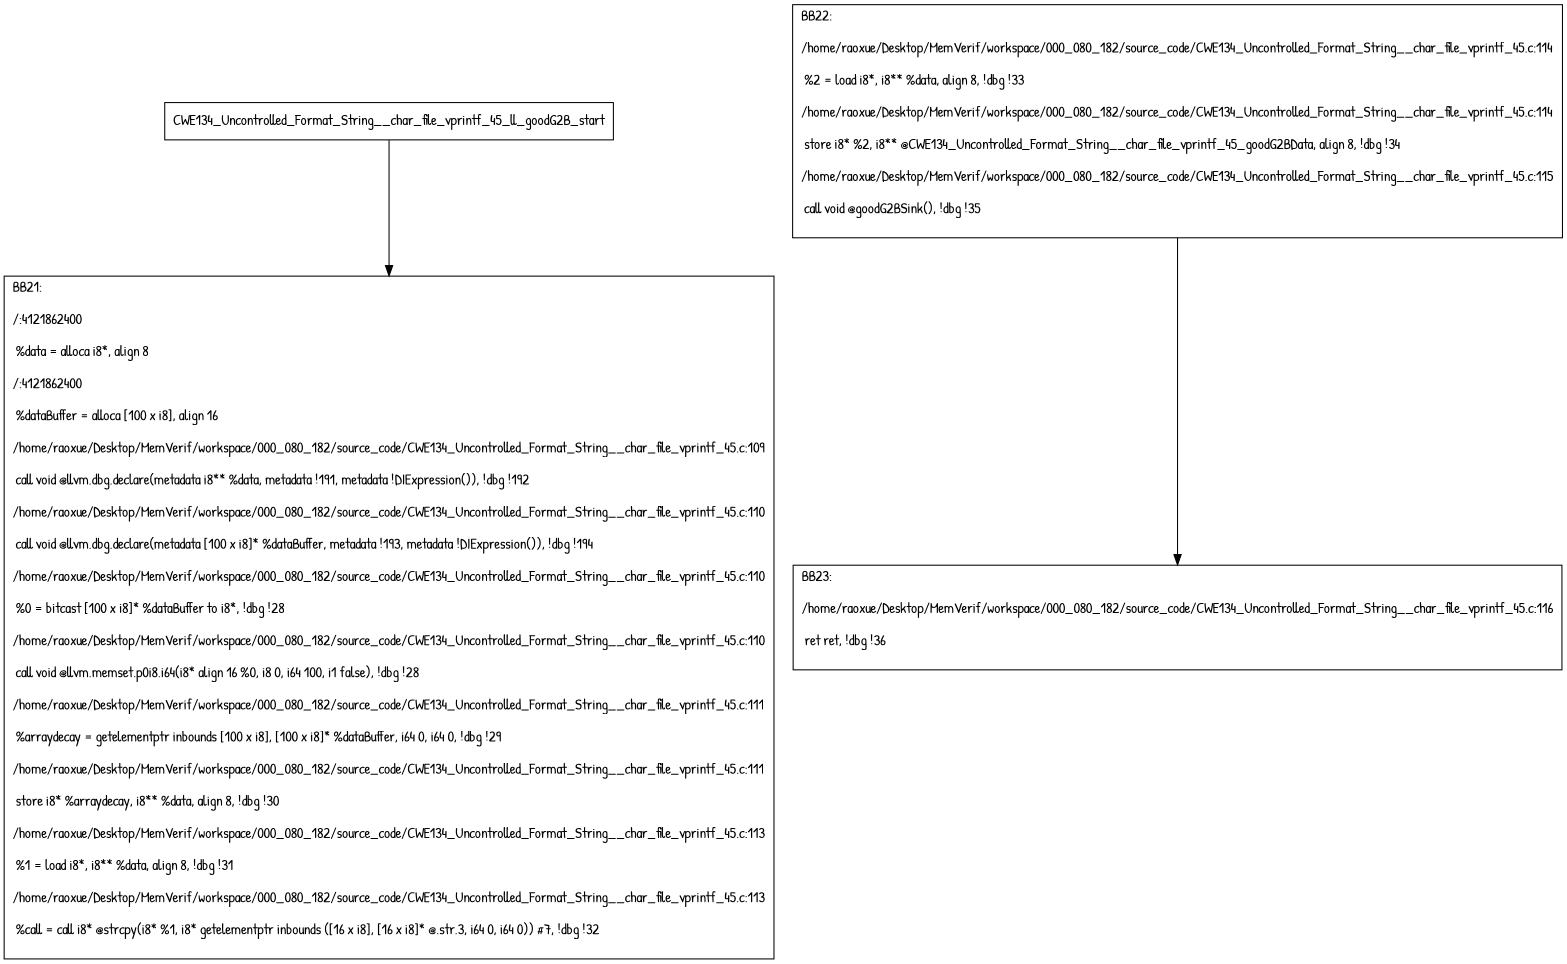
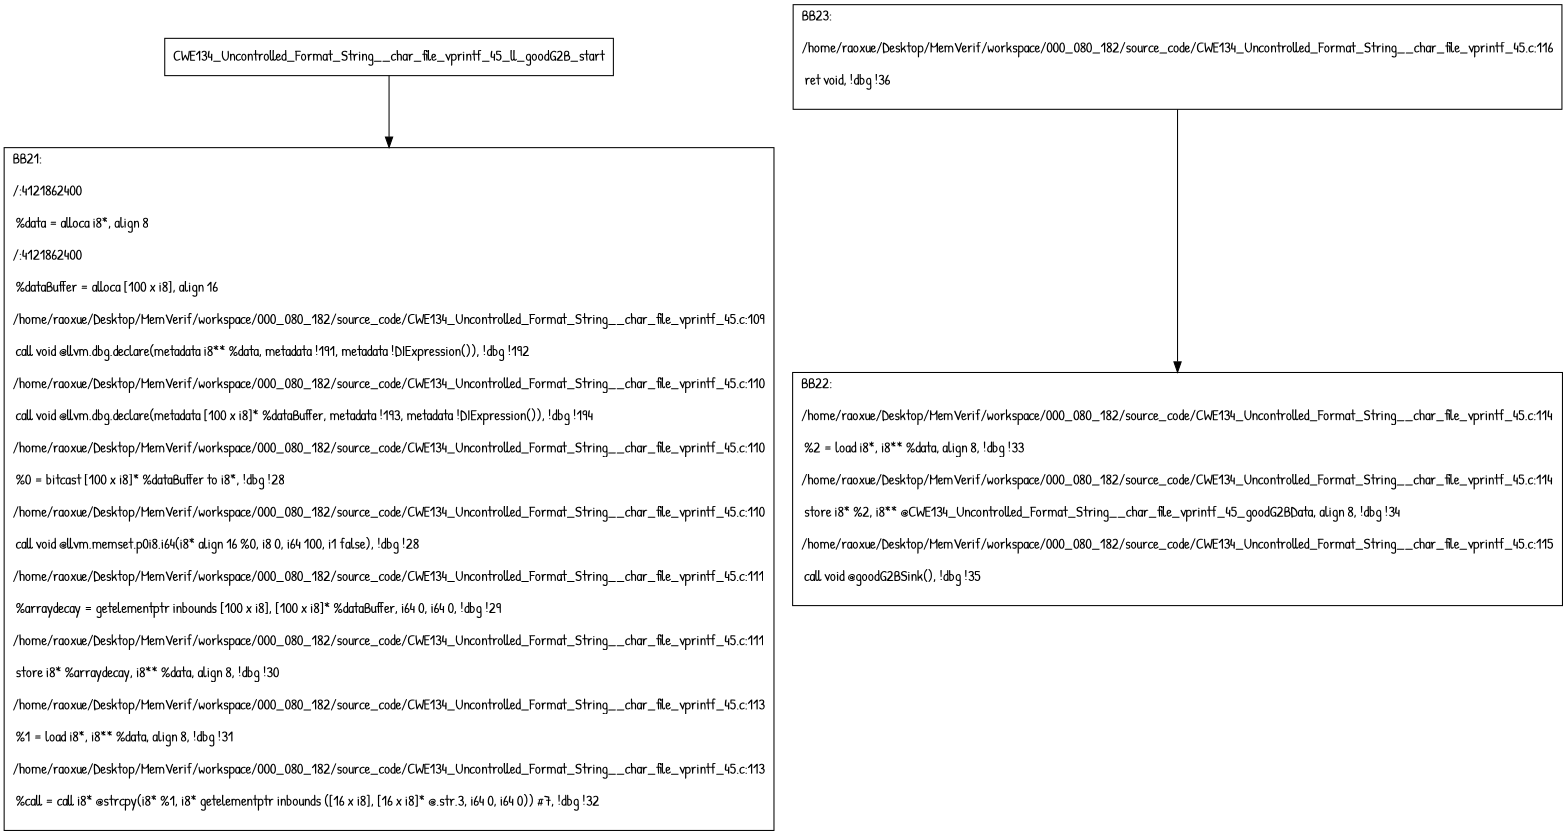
edge "BB22:" -> "BB23:": reversed
node "BB23:": text "ret ret, !dbg !36" -> "ret void, !dbg !36"
